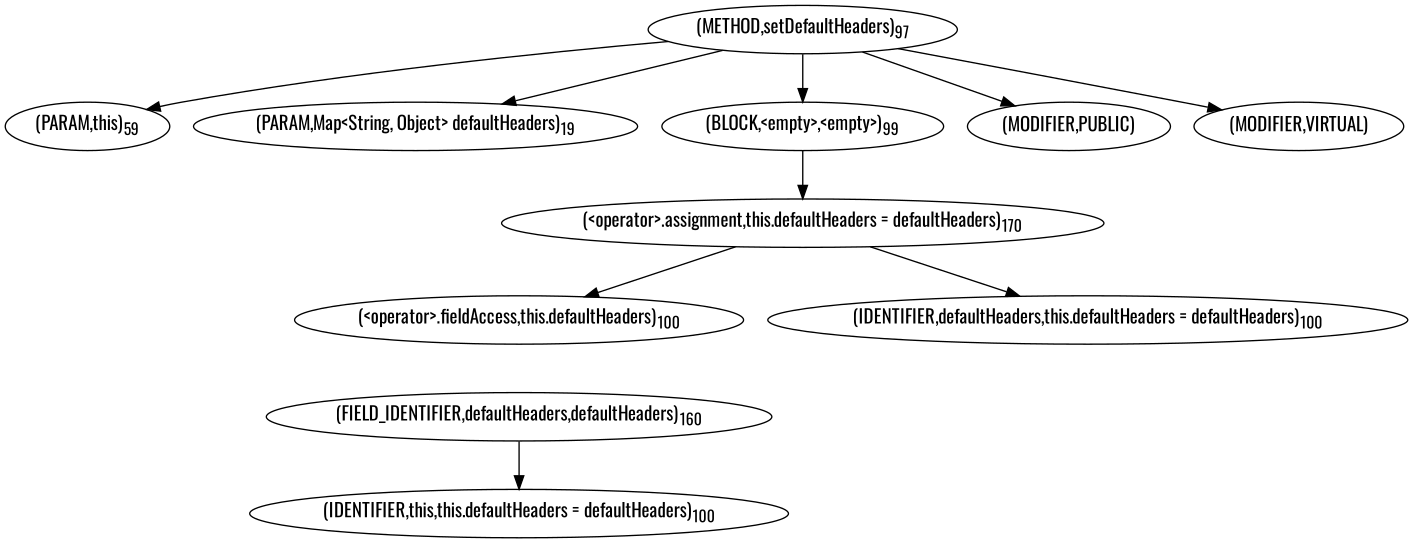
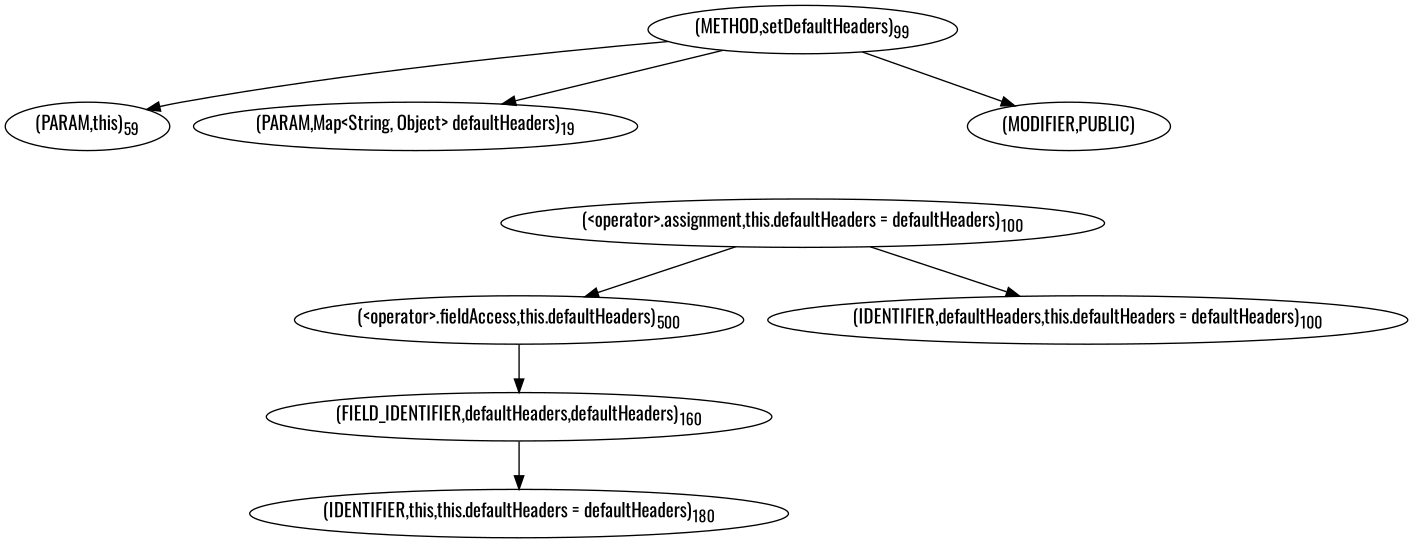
node "(METHOD,setDefaultHeaders)": text "97" -> "99"
node "(BLOCK,<empty>,<empty>)": removed
node "(MODIFIER,VIRTUAL)": removed
node "(<operator>.assignment,this.defaultHeaders = defaultHeaders)": text "170" -> "100"
node "(<operator>.fieldAccess,this.defaultHeaders)": text "100" -> "500"
edge "(<operator>.fieldAccess,this.defaultHeaders)" -> "(FIELD_IDENTIFIER,defaultHeaders,defaultHeaders)": added
node "(IDENTIFIER,this,this.defaultHeaders = defaultHeaders)": text "100" -> "180"
